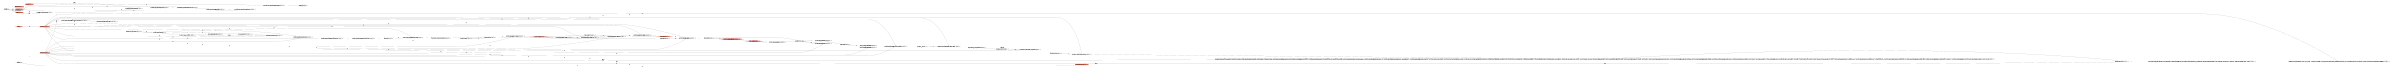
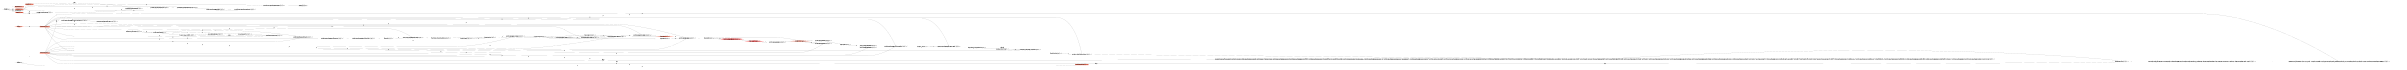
node "navSettings.isShowUtilityObjects()@@@22@@@['0', '1', '0']": fillcolor tomato -> white
node "navSettings.isHideVirtualModel()@@@26@@@['1', '1', '0']": fillcolor white -> tomato
